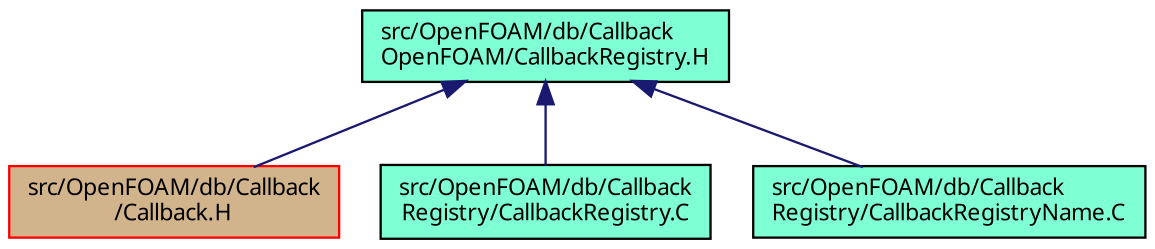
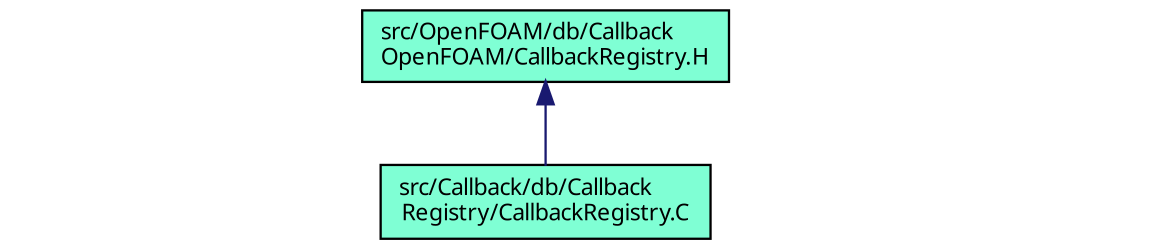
node "src/OpenFOAM/db/Callback /Callback.H": removed
node "src/OpenFOAM/db/Callback Registry/CallbackRegistry.C": label "src/OpenFOAM/db/Callback Registry/CallbackRegistry.C" -> "src/Callback/db/Callback Registry/CallbackRegistry.C"
node "src/OpenFOAM/db/Callback Registry/CallbackRegistryName.C": removed
